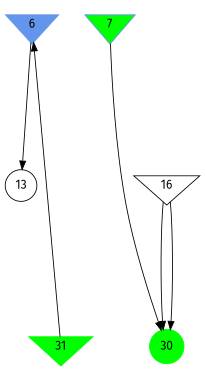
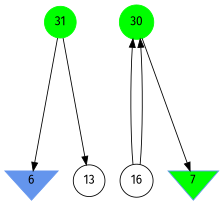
edge "6" -> "13": now "31" -> "13"
edge "7" -> "30": reversed
node "16": shape invtriangle -> circle
node "31": shape invtriangle -> circle
